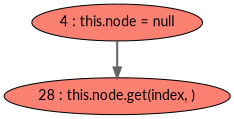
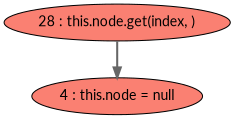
edge "4 : this.node = null" -> "28 : this.node.get(index, )": reversed
